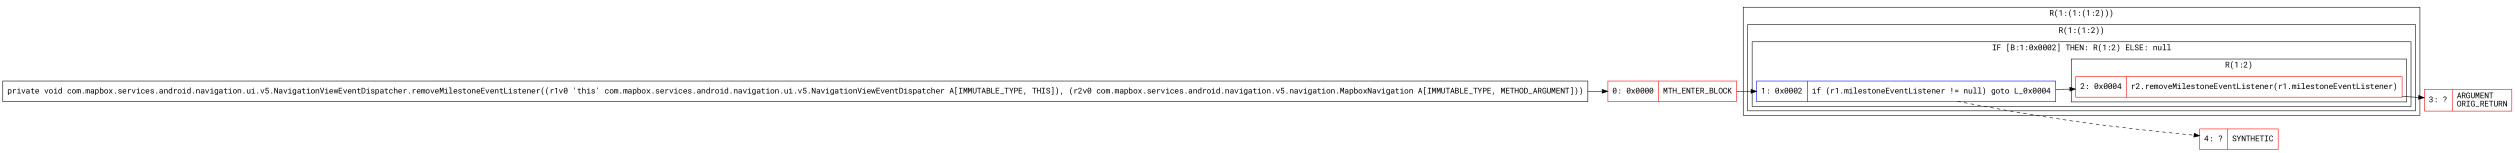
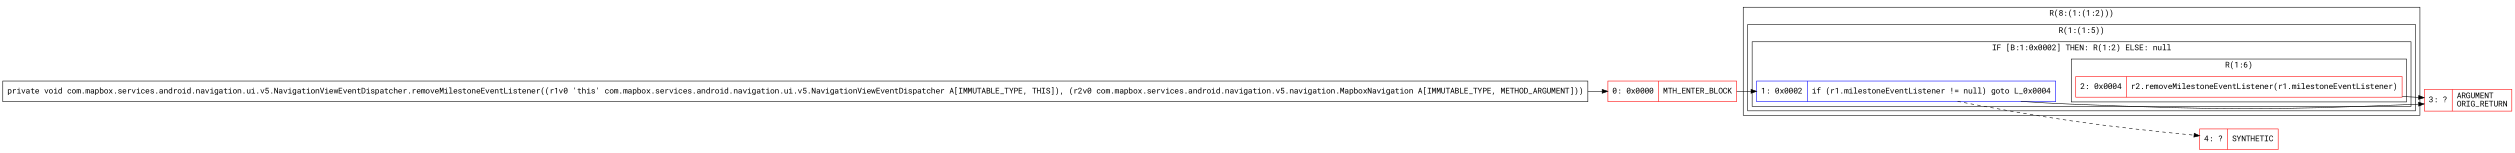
cluster "R(1:(1:(1:2)))": label "R(1:(1:(1:2)))" -> "R(8:(1:(1:2)))"
cluster "R(1:(1:2))": label "R(1:(1:2))" -> "R(1:(1:5))"
cluster "R(1:2)": label "R(1:2)" -> "R(1:6)"
edge "1: 0x0002" -> "2: 0x0004": now "1: 0x0002" -> "3: ?"
